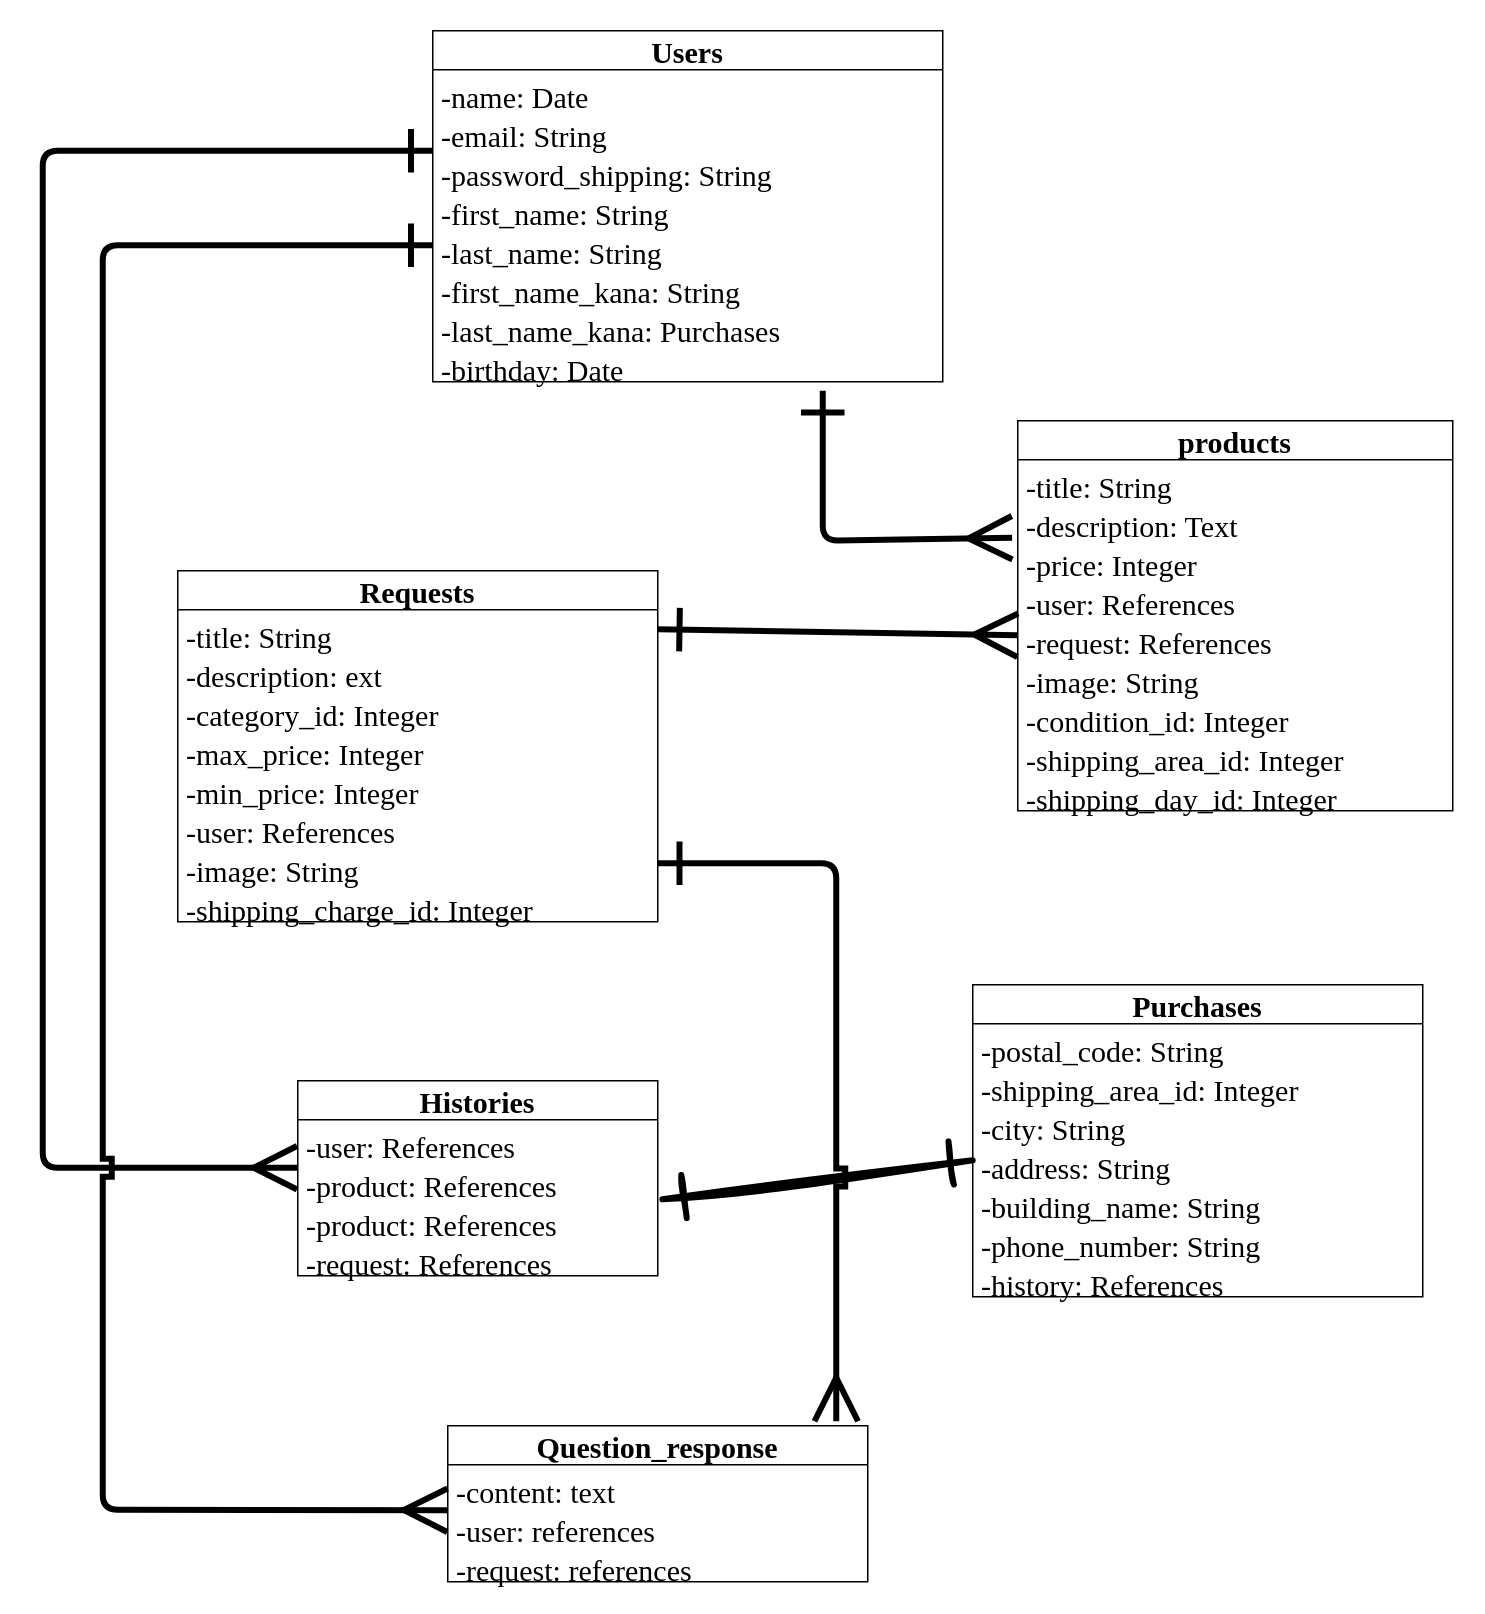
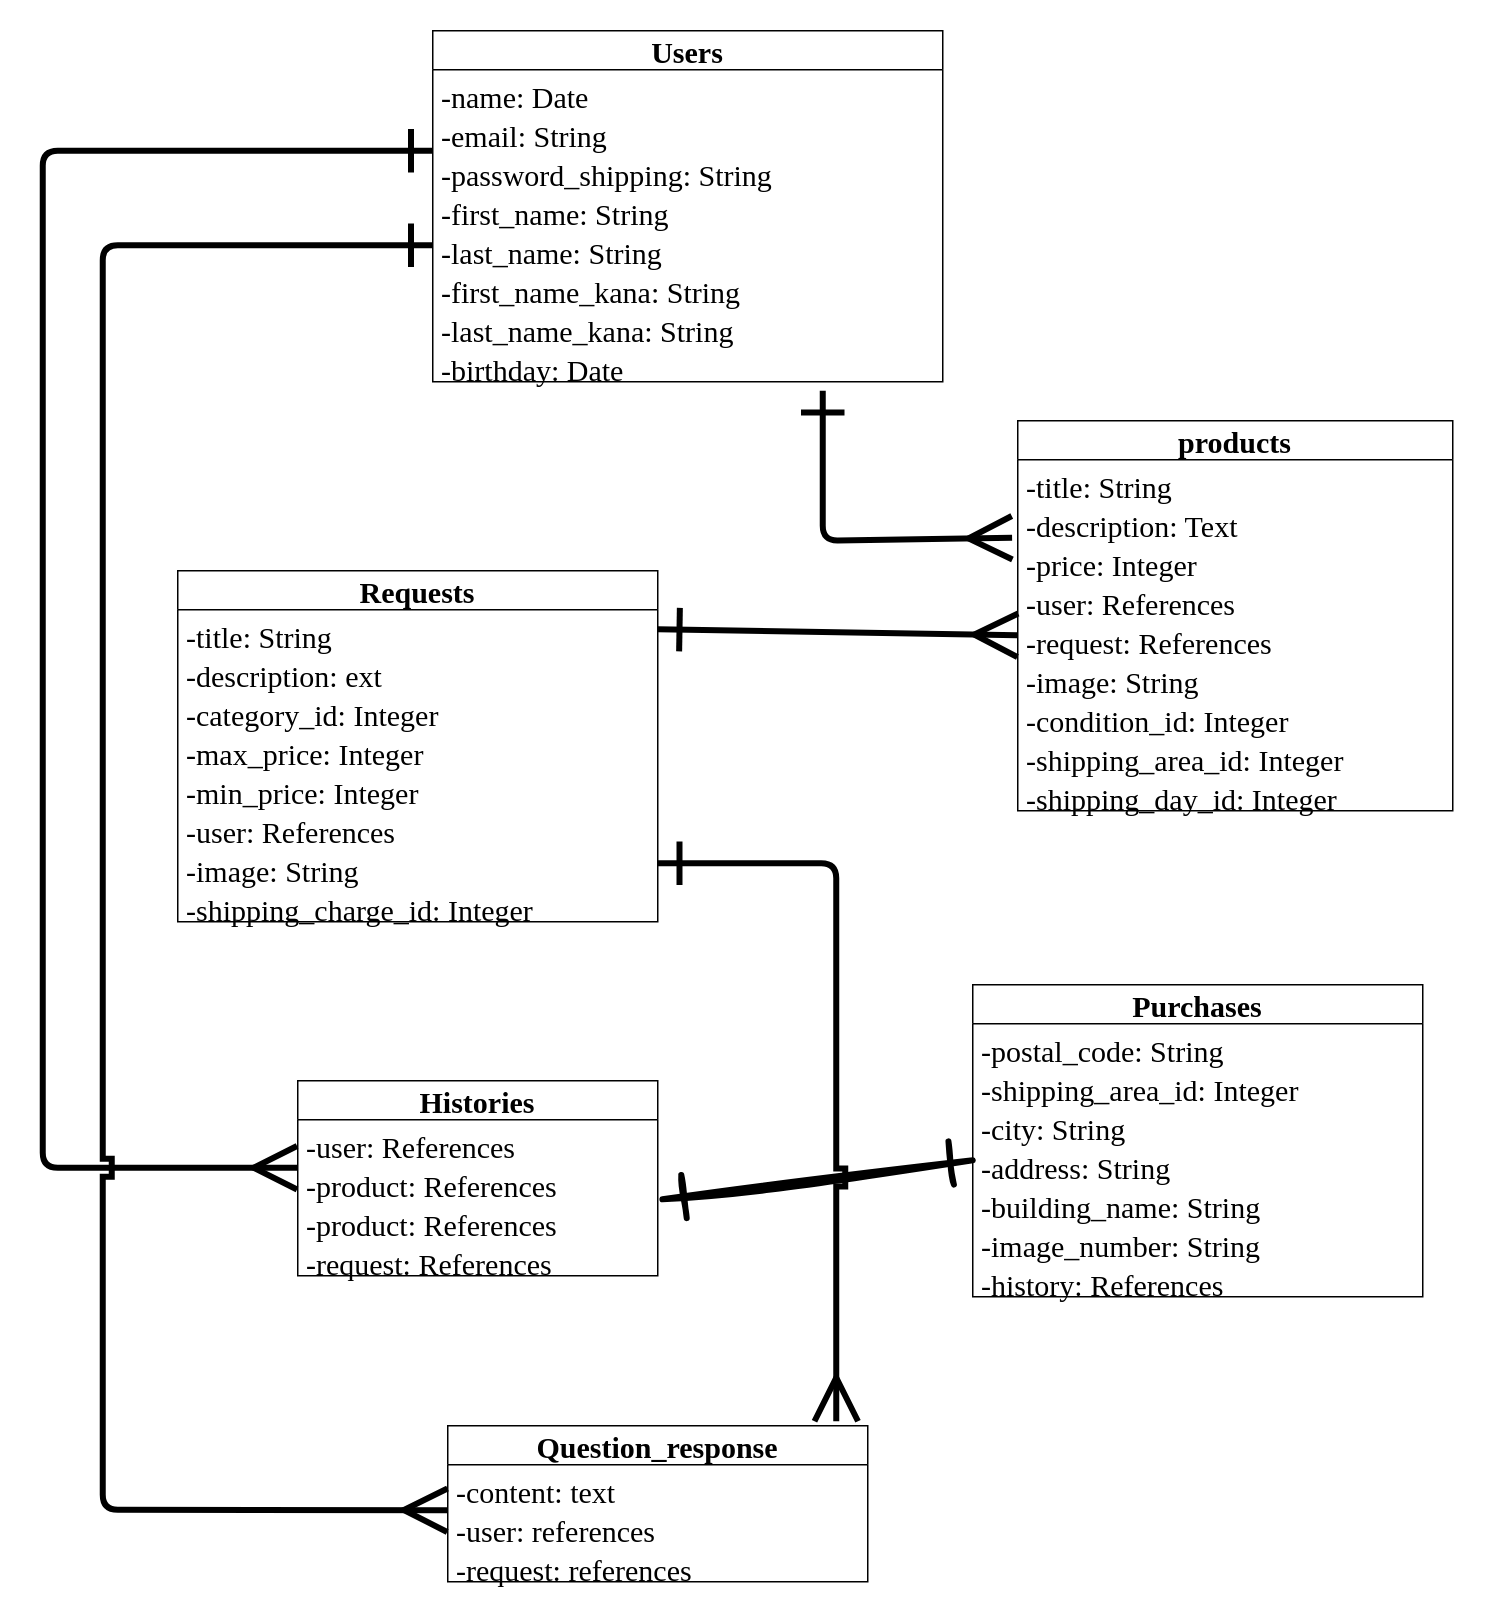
node "-last_name_kana: Purchases": label "-last_name_kana: Purchases" -> "-last_name_kana: String"
node "-phone_number: String": label "-phone_number: String" -> "-image_number: String"
